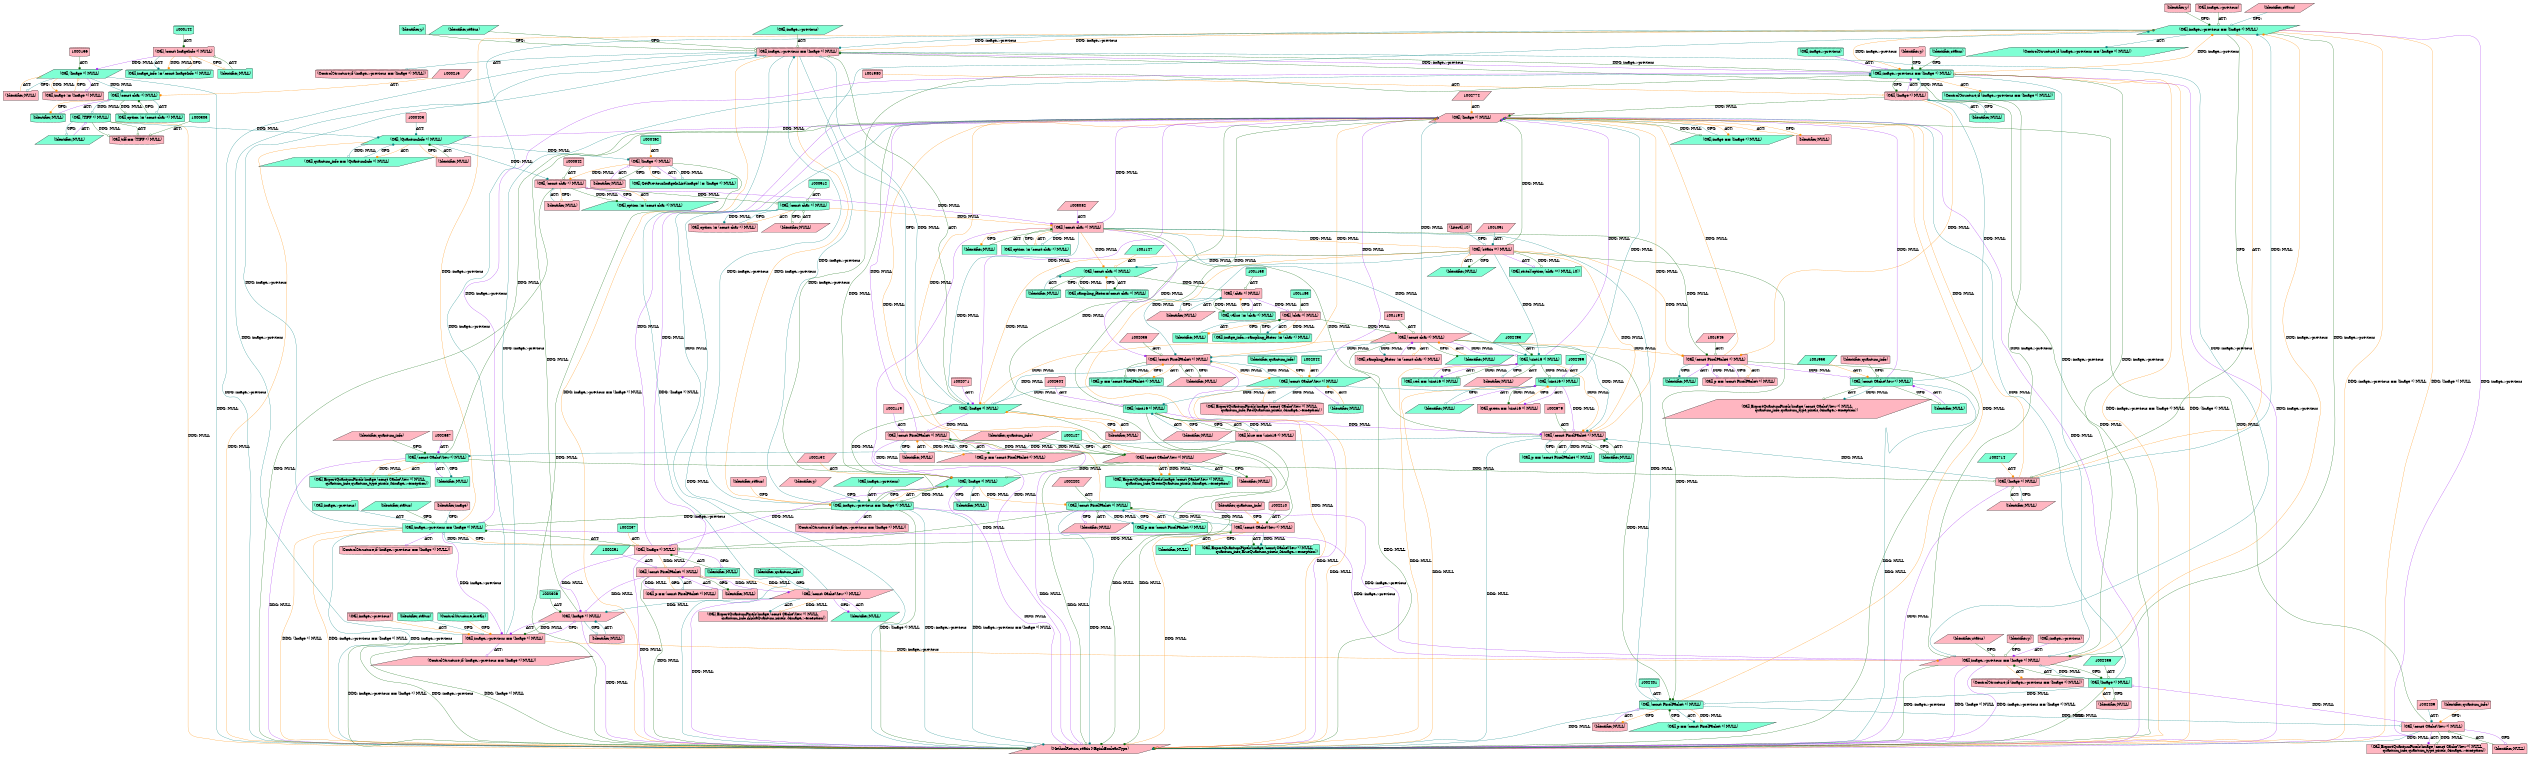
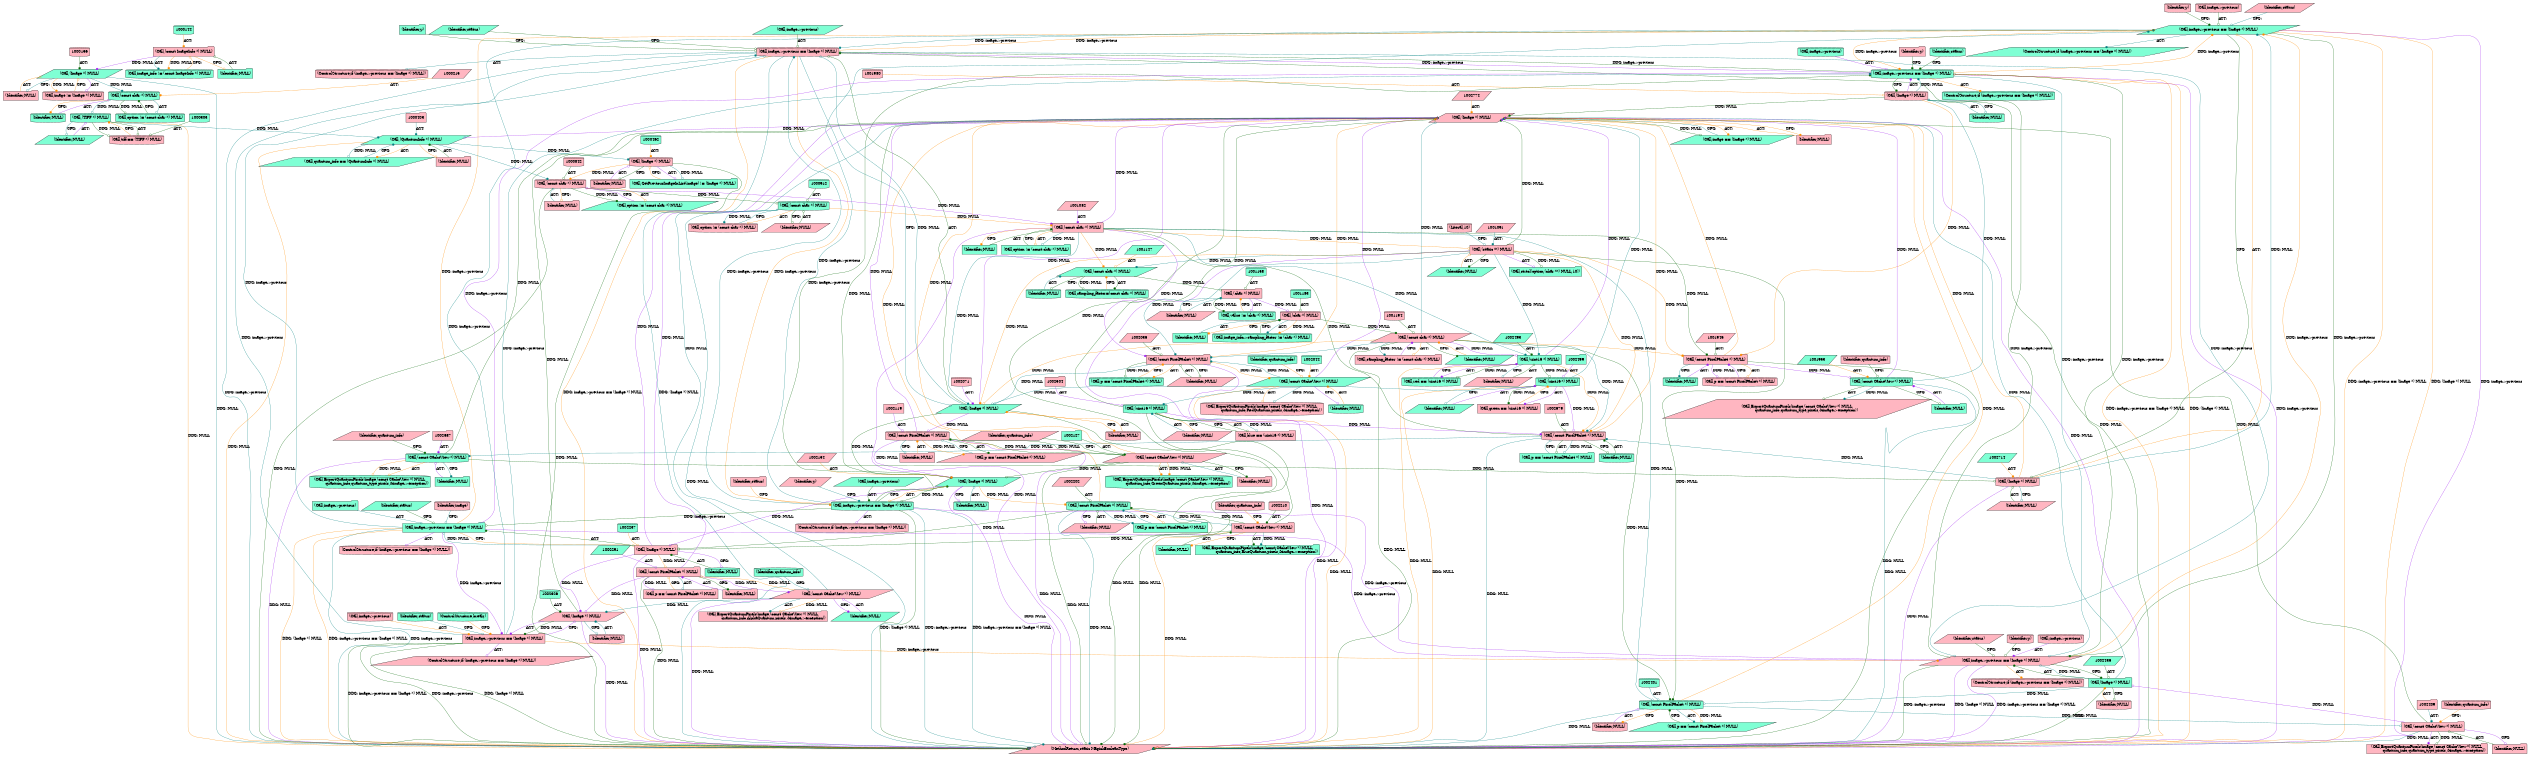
edge "1000144" -> "(Call,(const ImageInfo *) NULL)": color darkgreen -> darkorange
edge "(Call,tiff == (TIFF *) NULL)" -> "(Call,(TIFF *) NULL)": added, label "CFG:"
node "1008082": label "1008082" -> "1001082"
edge "(Call,(static **) NULL)" -> "(MethodReturn,static MagickBooleanType)": color darkorange -> purple
